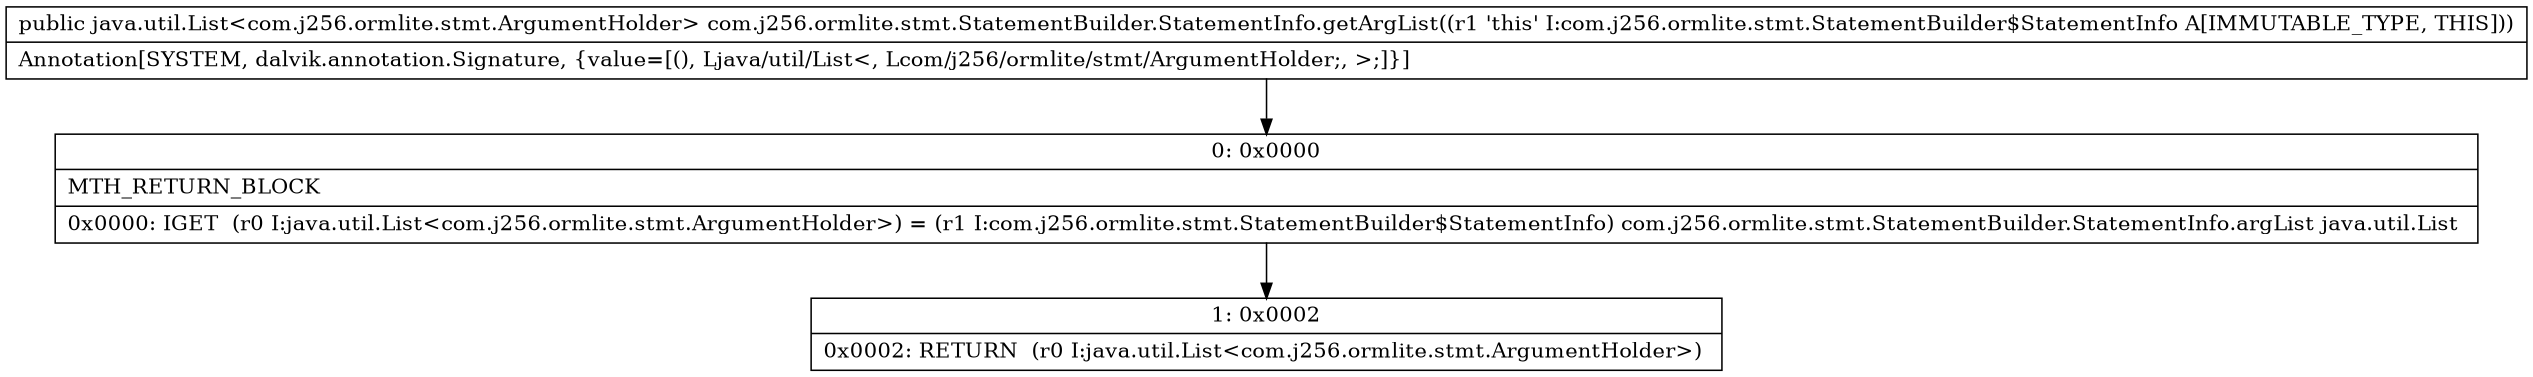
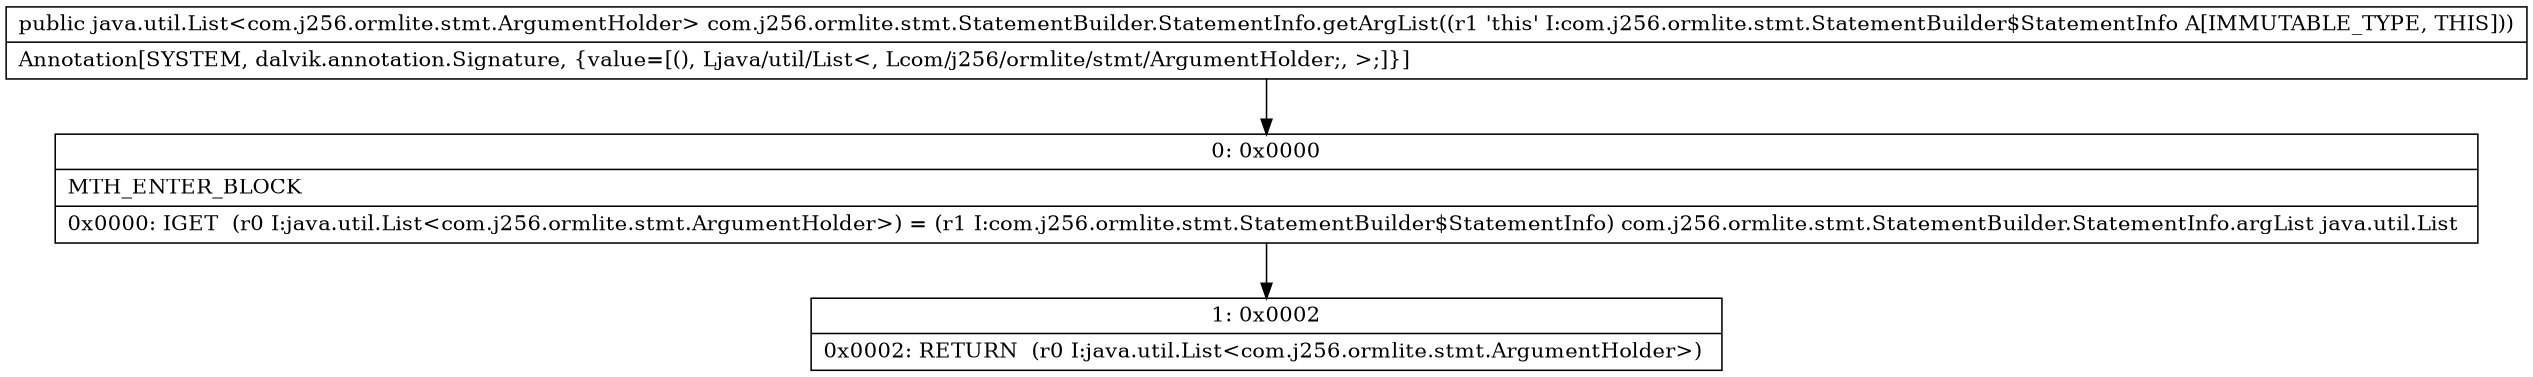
node "0: 0x0000": text "MTH_RETURN_BLOCK" -> "MTH_ENTER_BLOCK"
